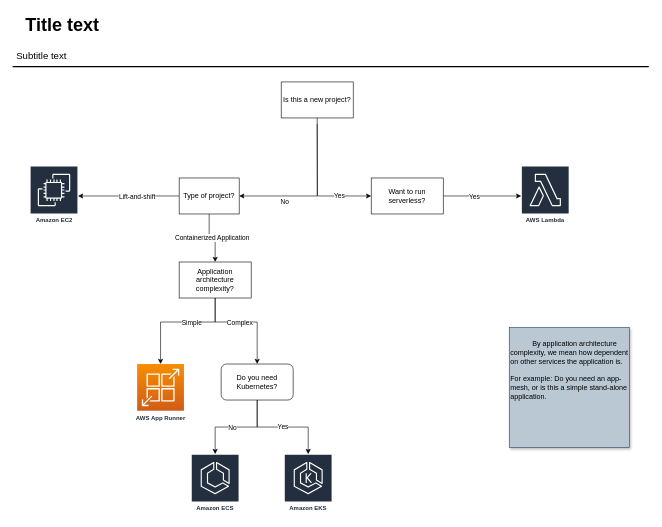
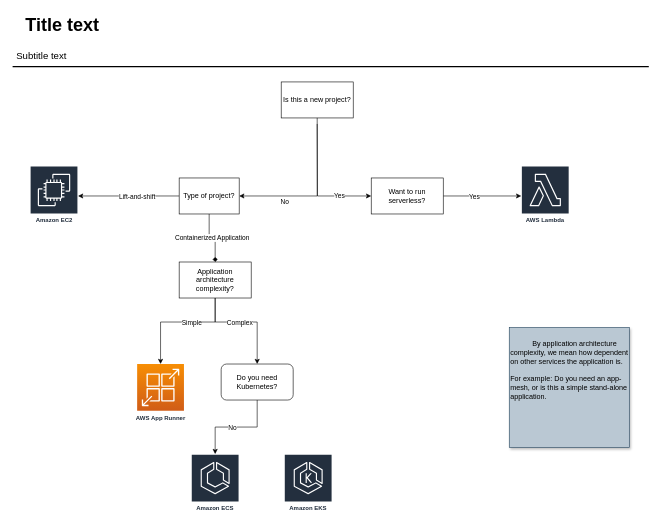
edge "Type of project?" -> "Application architecture complexity?": arrowhead classic -> diamond
edge "Do you need Kubernetes?" -> "Amazon EKS": removed, label "Yes"
